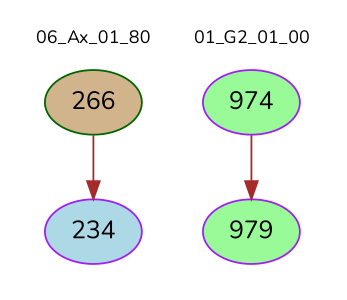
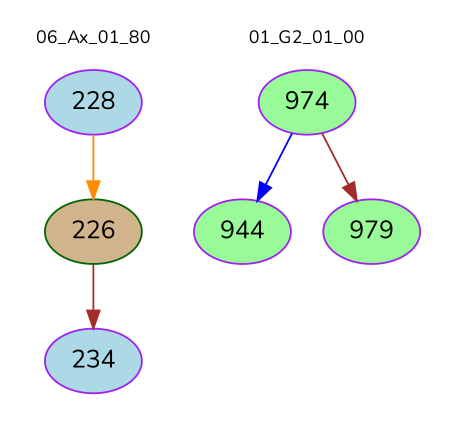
node "266": label "266" -> "226"
node "228": added
node "944": added
